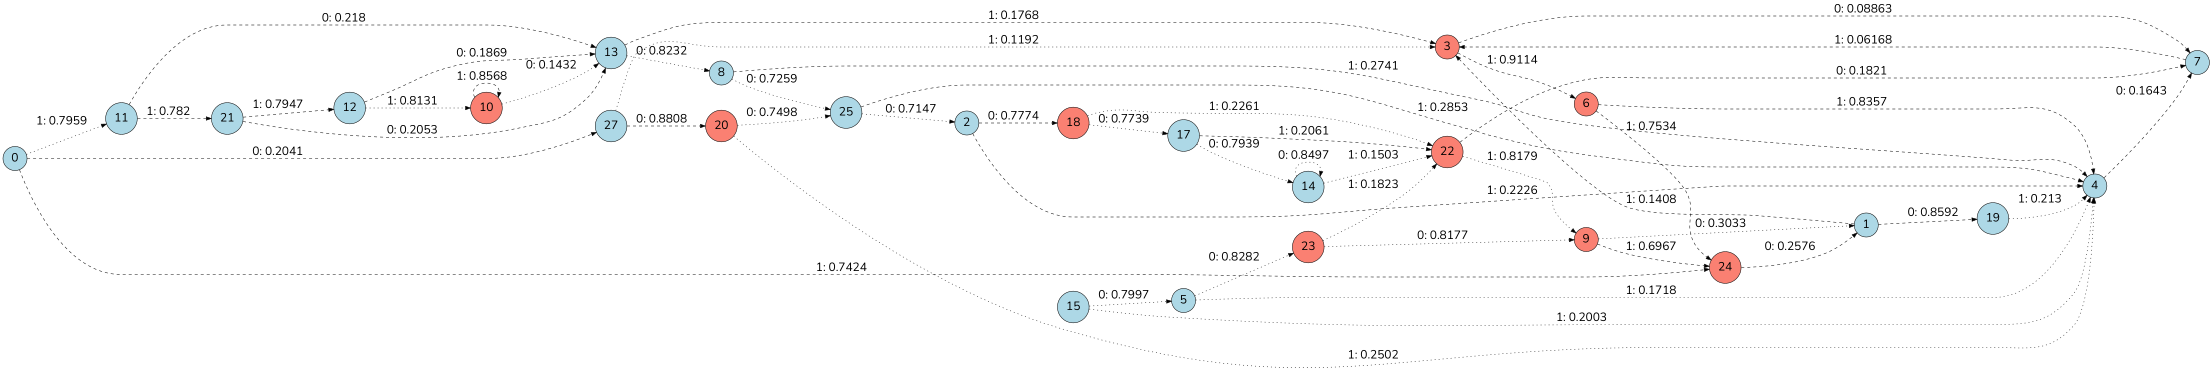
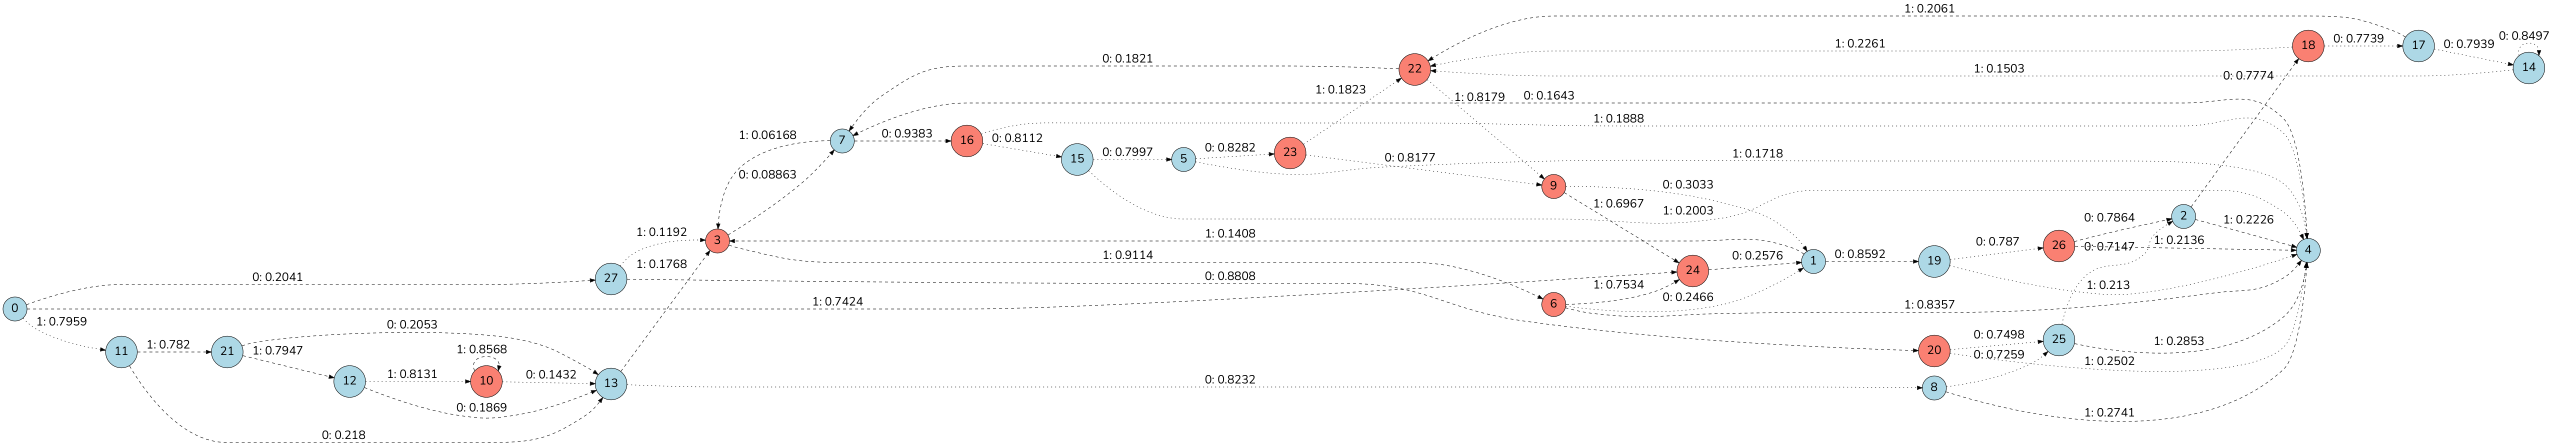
node "16": added
node "26": added
edge "6" -> "1": added, label "0: 0.2466"
